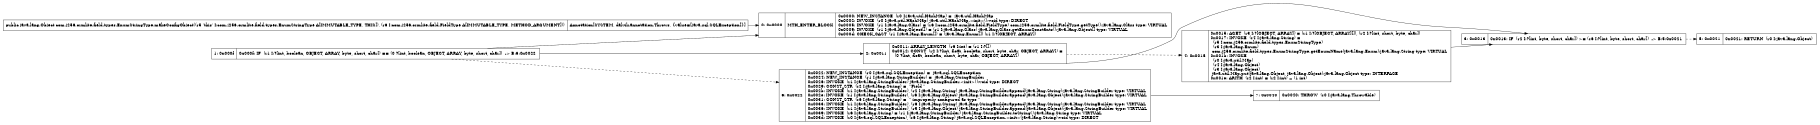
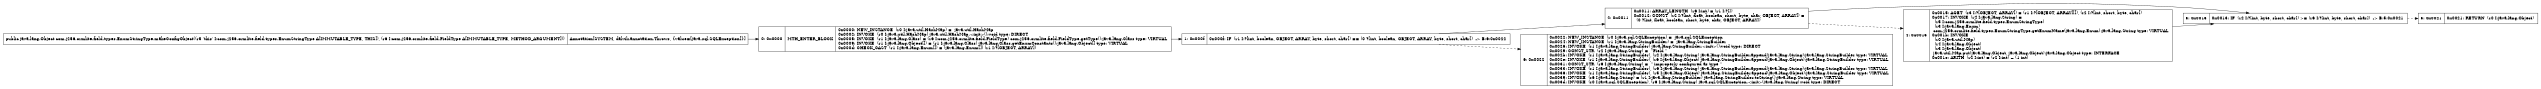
edge "1: 0x000f" -> "0: 0x0000": reversed
node "7: 0x0040": removed
